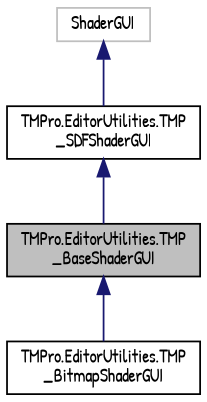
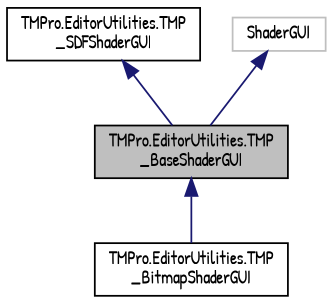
edge "TMPro.EditorUtilities.TMP _SDFShaderGUI" -> "ShaderGUI": now "TMPro.EditorUtilities.TMP _BaseShaderGUI" -> "ShaderGUI"
